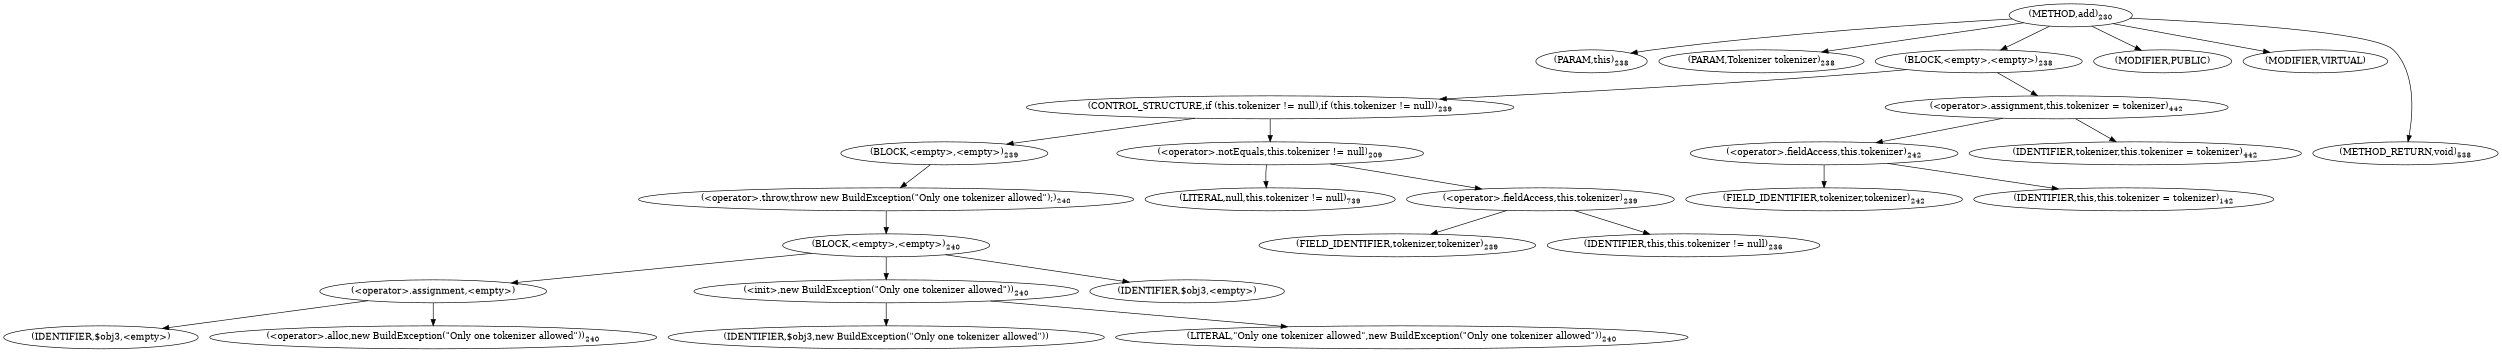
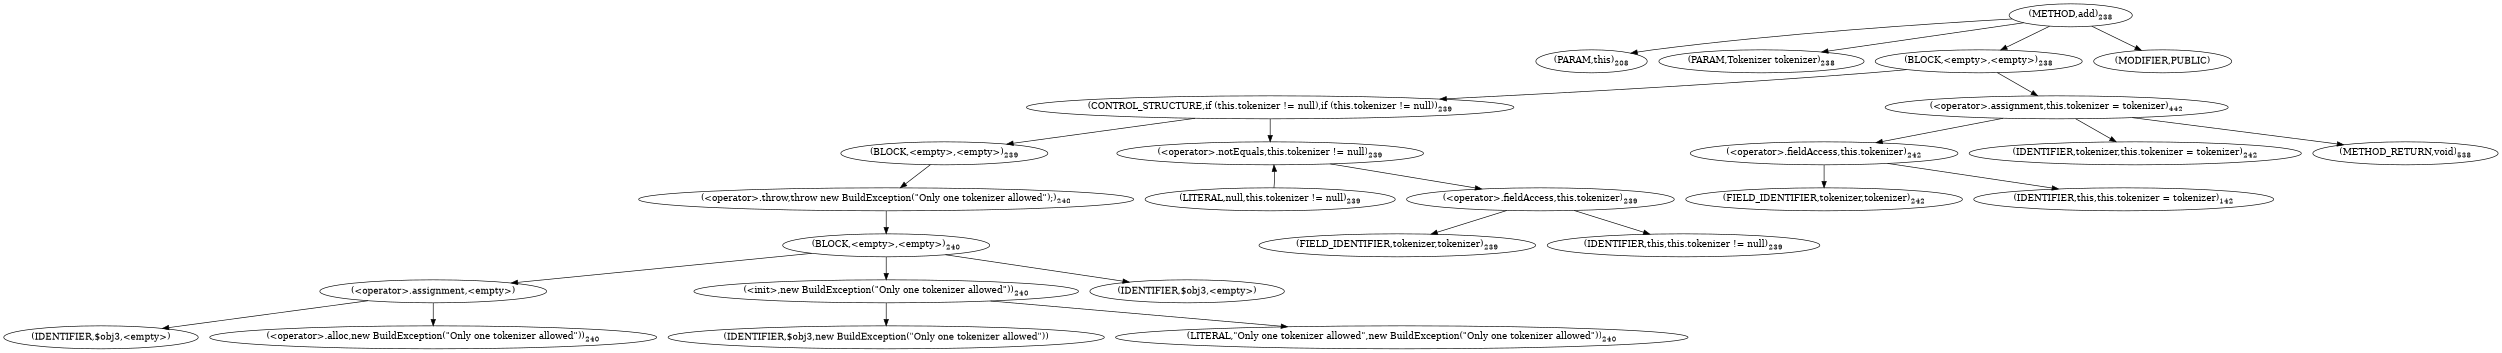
node "(METHOD,add)": text "230" -> "238"
edge "(METHOD,add)" -> "(METHOD_RETURN,void)": now "(<operator>.assignment,this.tokenizer = tokenizer)" -> "(METHOD_RETURN,void)"
node "(PARAM,this)": text "238" -> "208"
node "(MODIFIER,VIRTUAL)": removed
node "(<operator>.notEquals,this.tokenizer != null)": text "209" -> "239"
node "(IDENTIFIER,tokenizer,this.tokenizer = tokenizer)": text "442" -> "242"
edge "(<operator>.notEquals,this.tokenizer != null)" -> "(LITERAL,null,this.tokenizer != null)": reversed
node "(LITERAL,null,this.tokenizer != null)": text "739" -> "239"
node "(IDENTIFIER,this,this.tokenizer != null)": text "236" -> "239"
